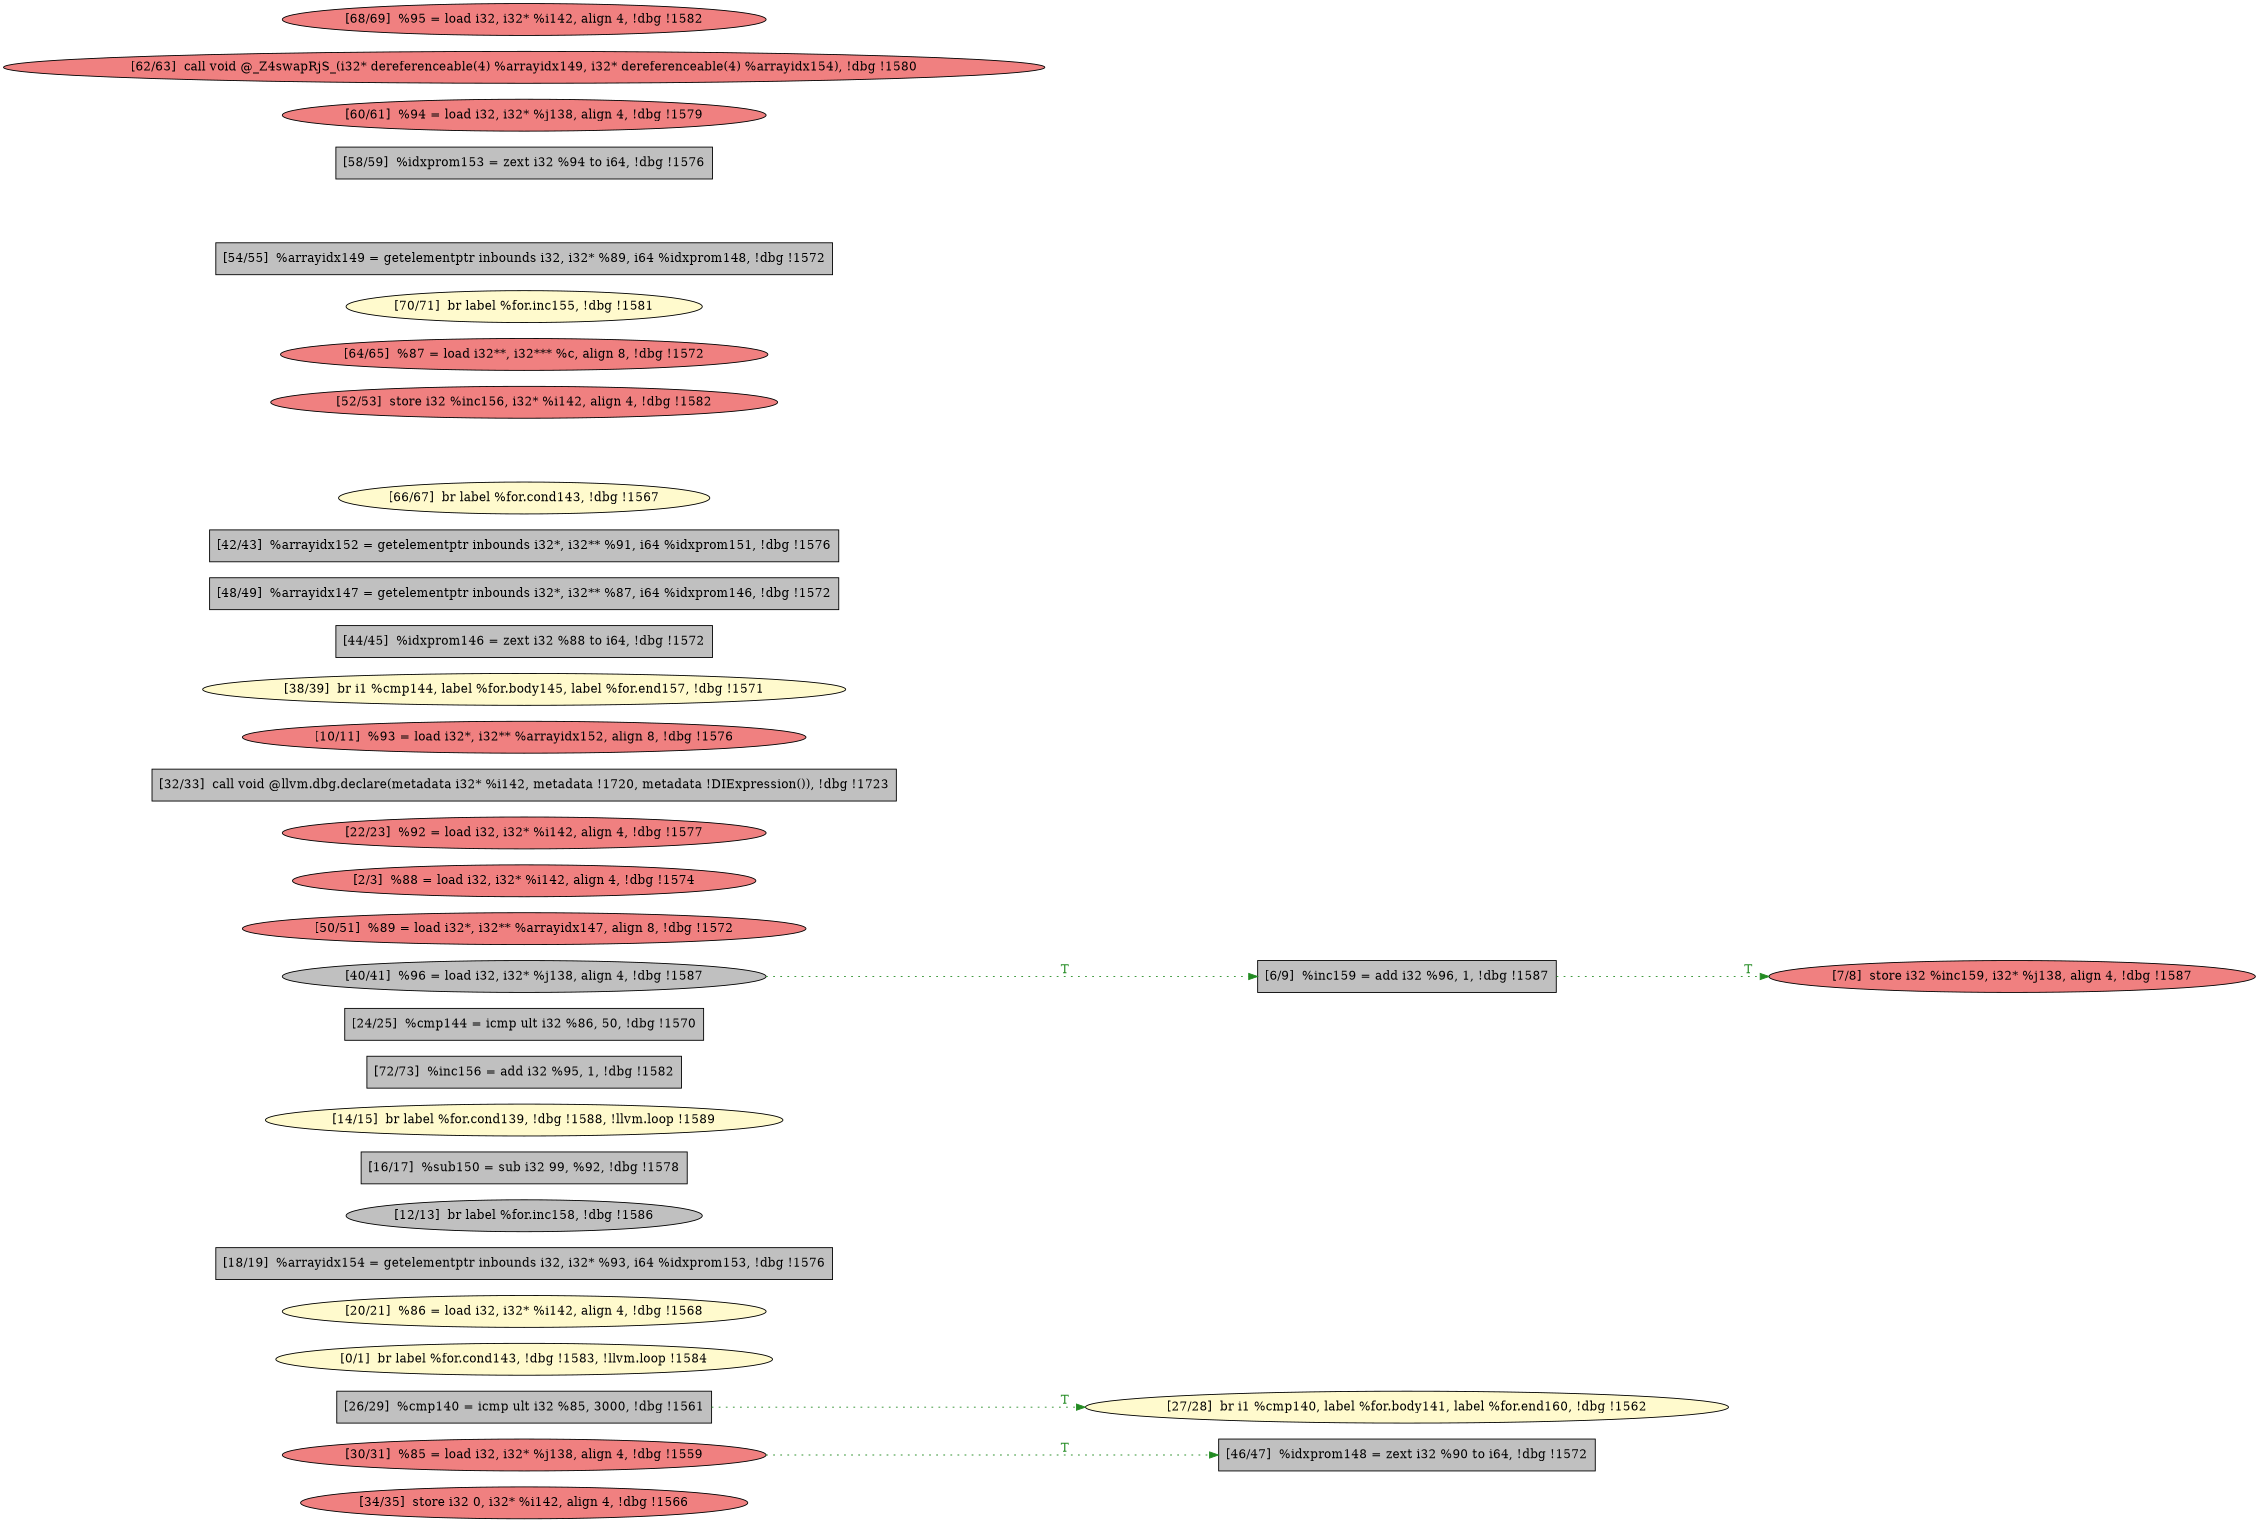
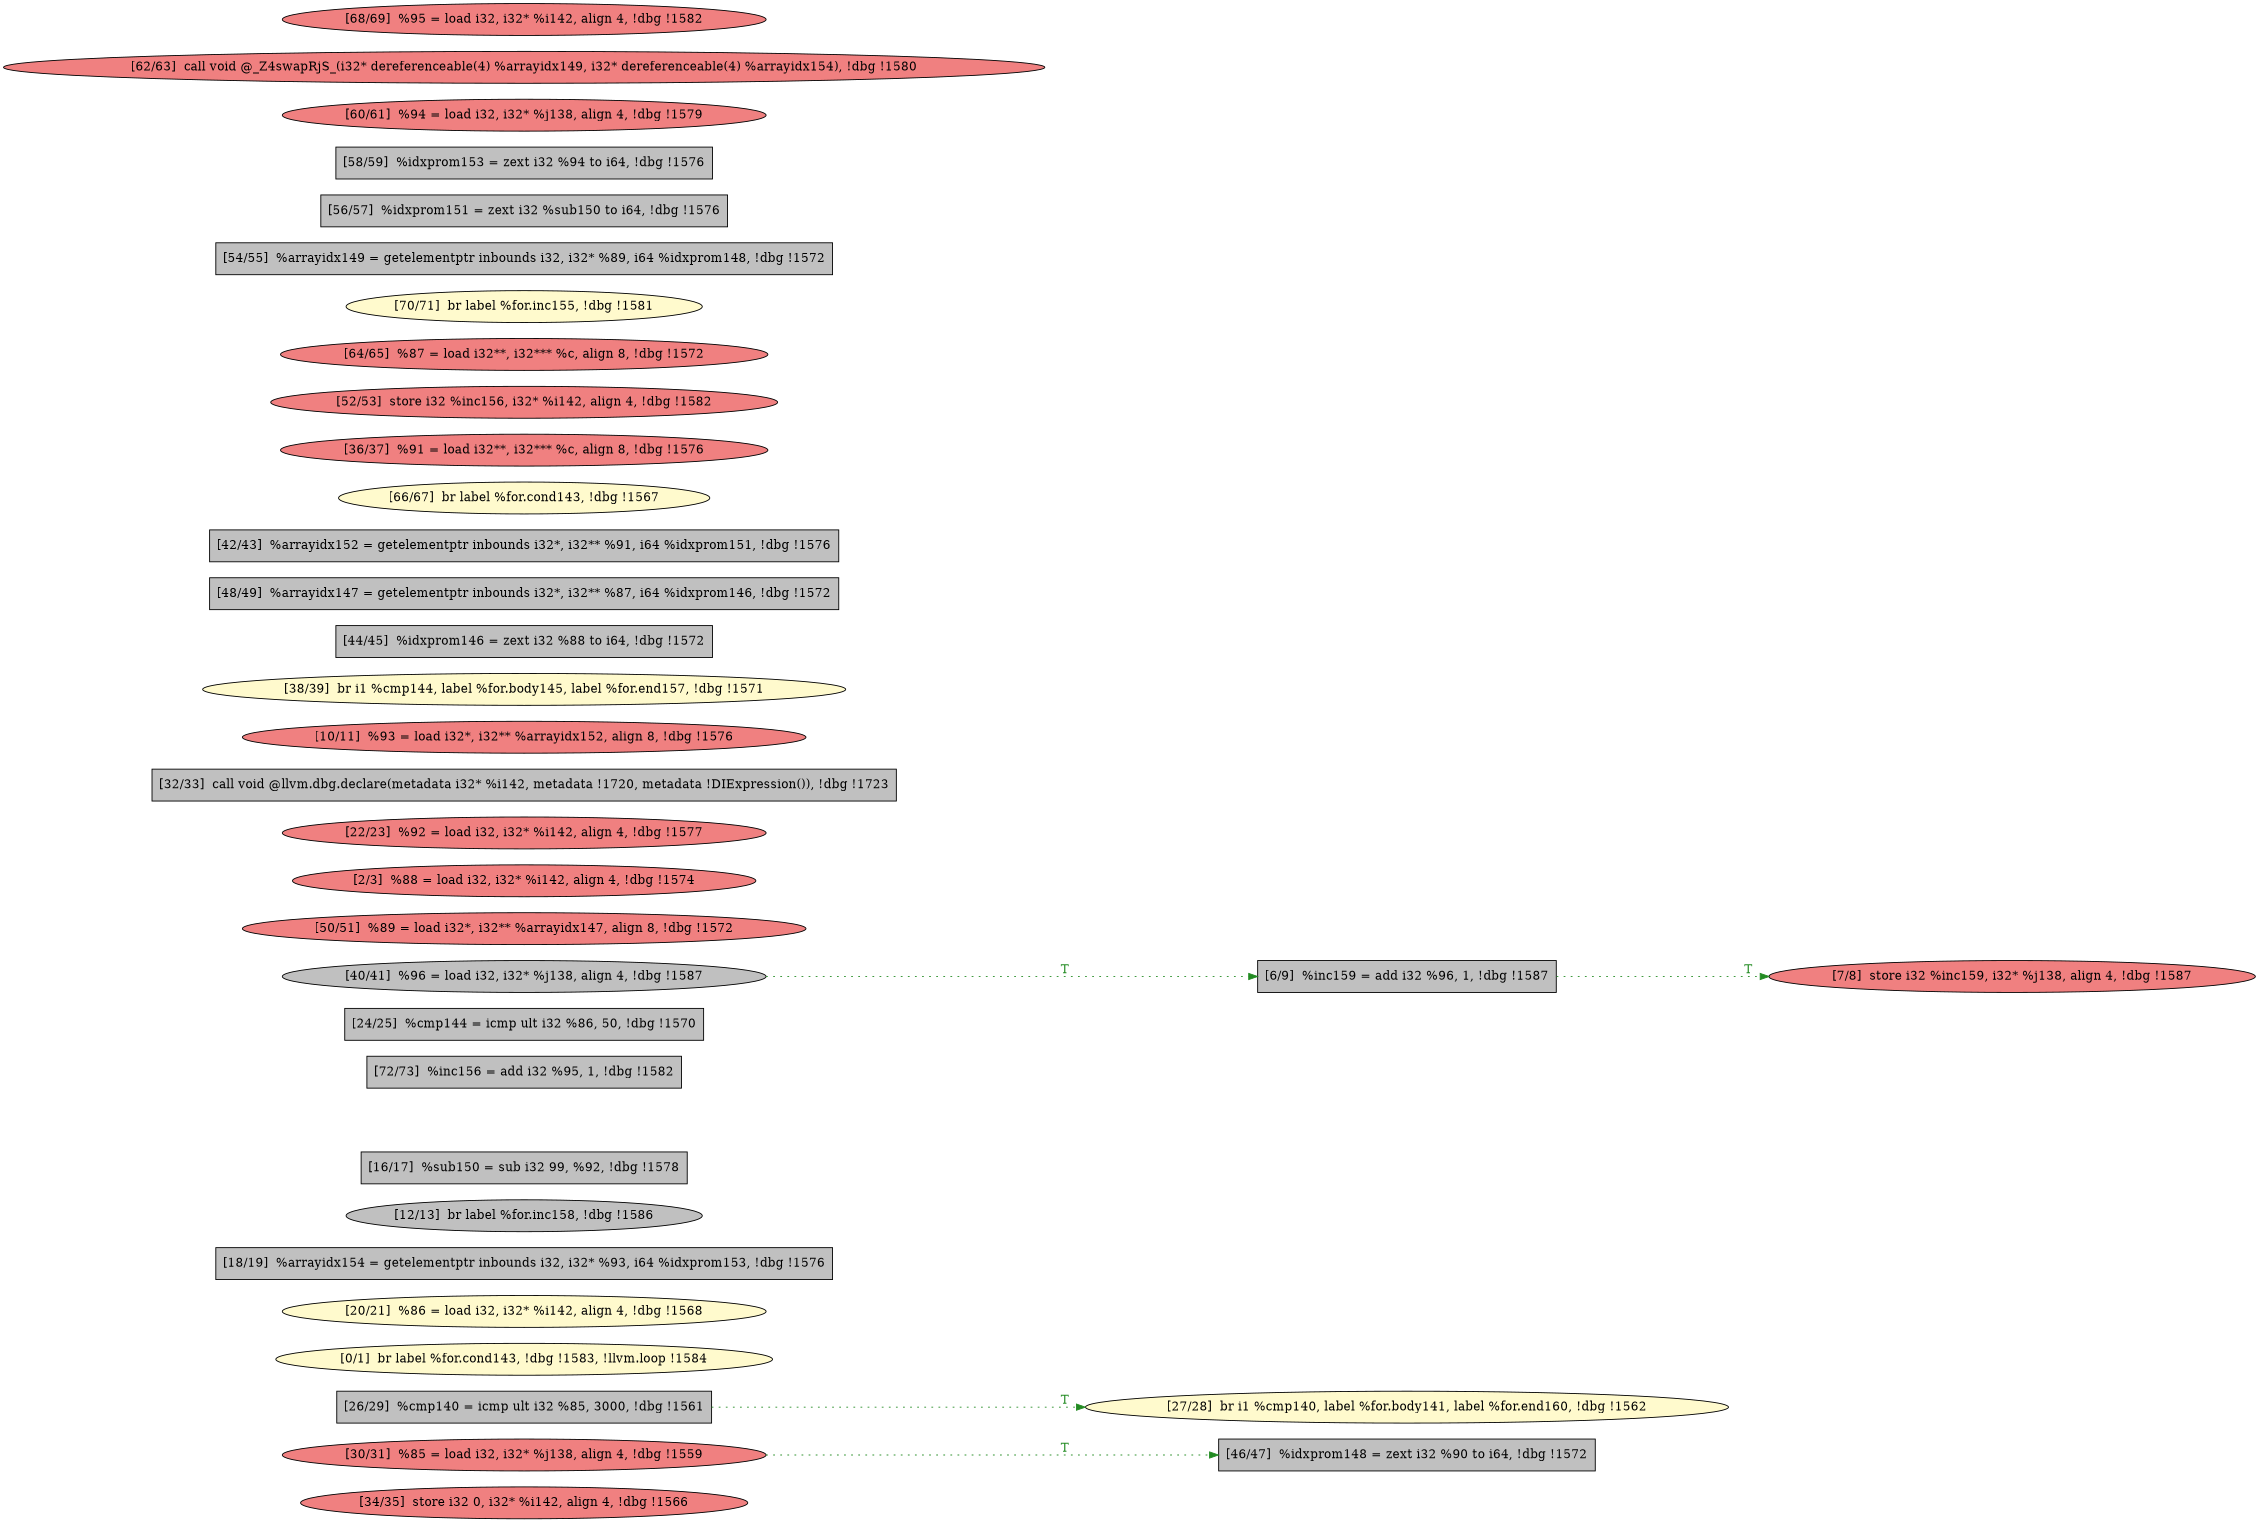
node "[56/57]  %idxprom151 = zext i32 %sub150 to i64, !dbg !1576": added
node "[36/37]  %91 = load i32**, i32*** %c, align 8, !dbg !1576": added
node "[14/15]  br label %for.cond139, !dbg !1588, !llvm.loop !1589": removed
